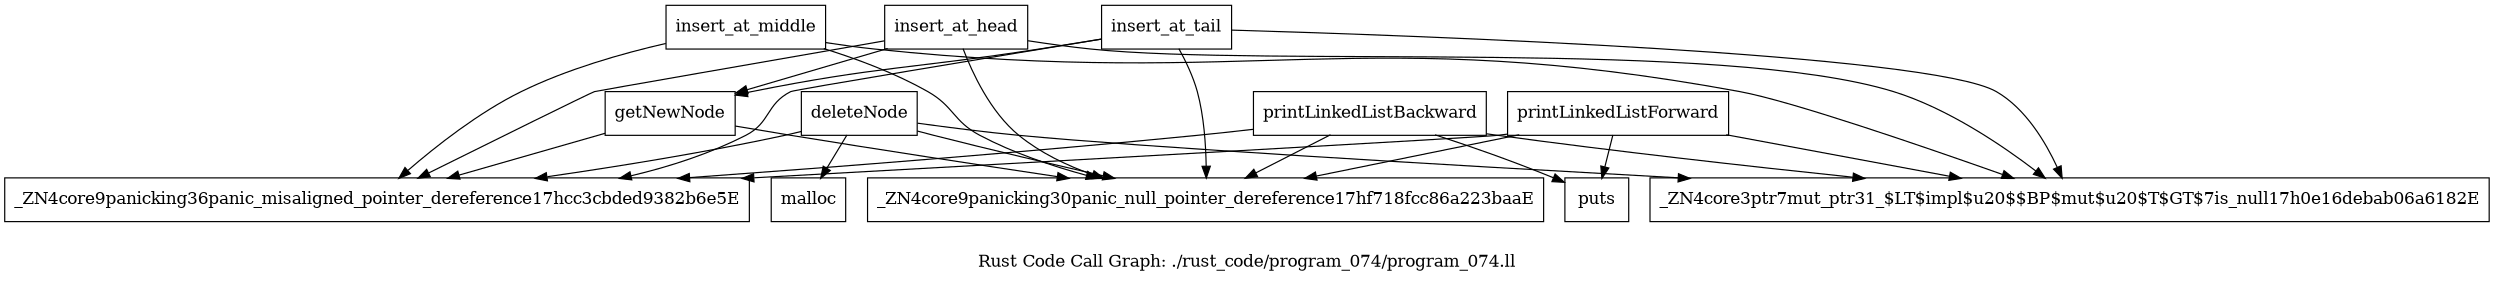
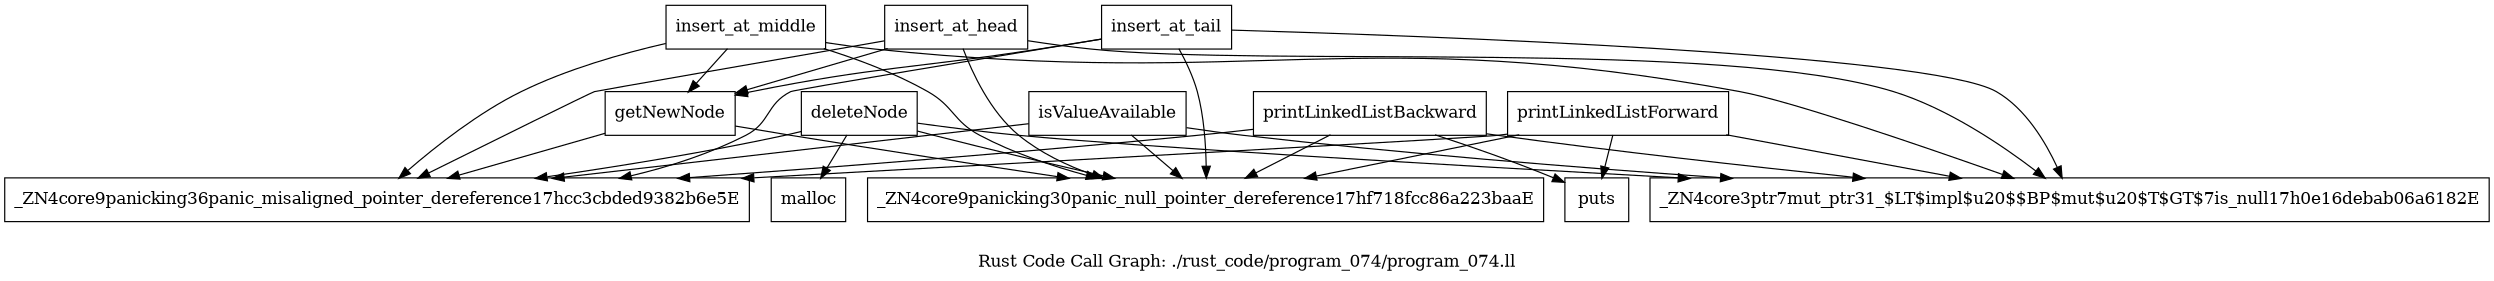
edge "insert_at_middle" -> "getNewNode": added
node "isValueAvailable": added
